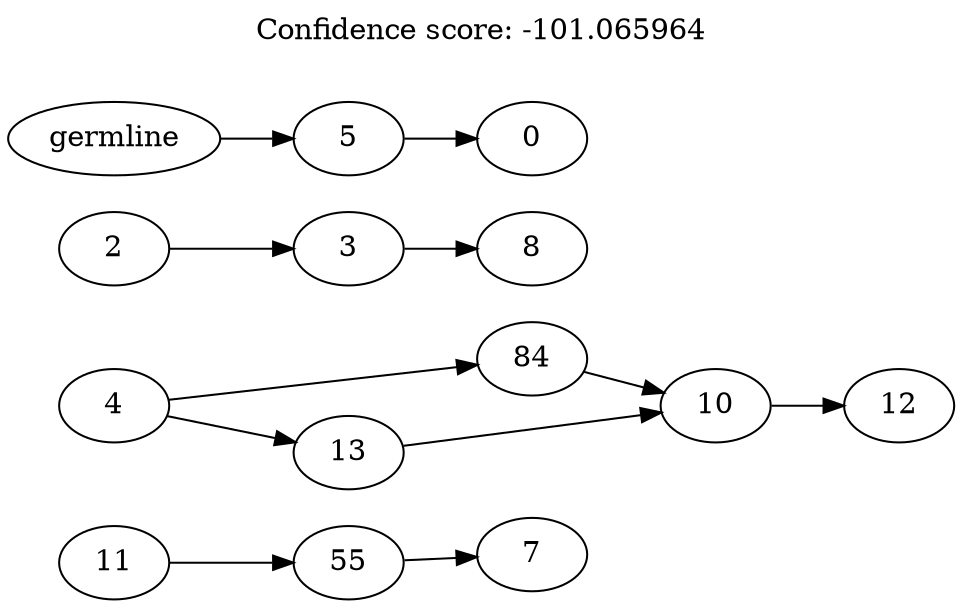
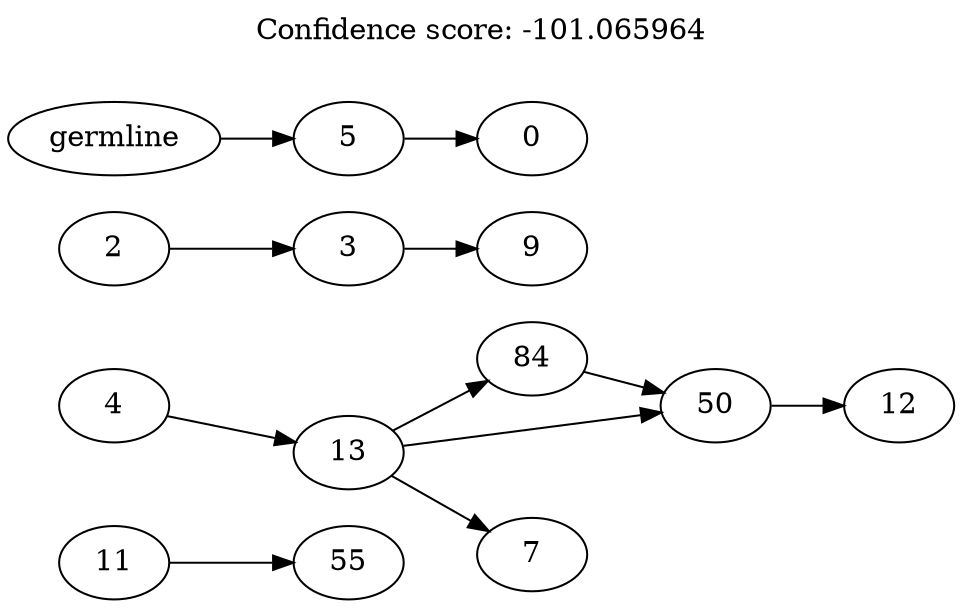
node "8": label "8" -> "9"
edge "4" -> "84": now "13" -> "84"
node "10": label "10" -> "50"
edge "55" -> "7": now "13" -> "7"
